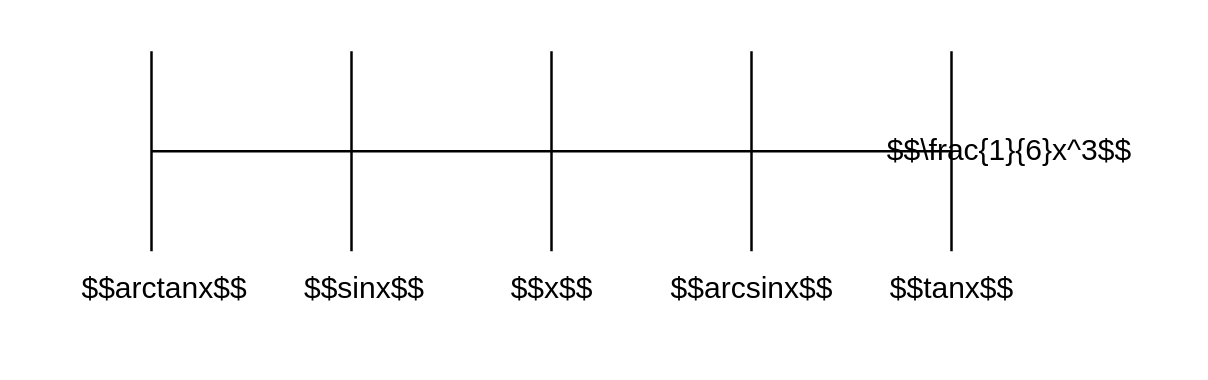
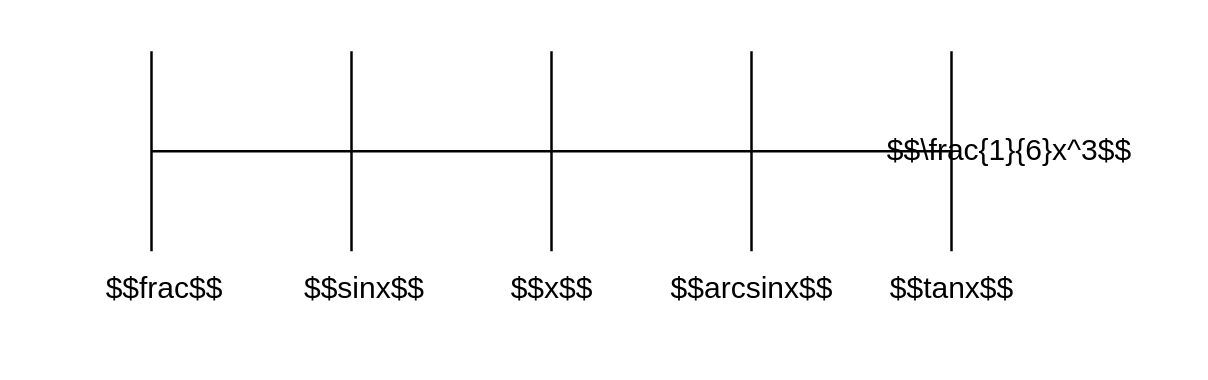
node "$$arctanx$$": label "$$arctanx$$" -> "$$frac$$"
